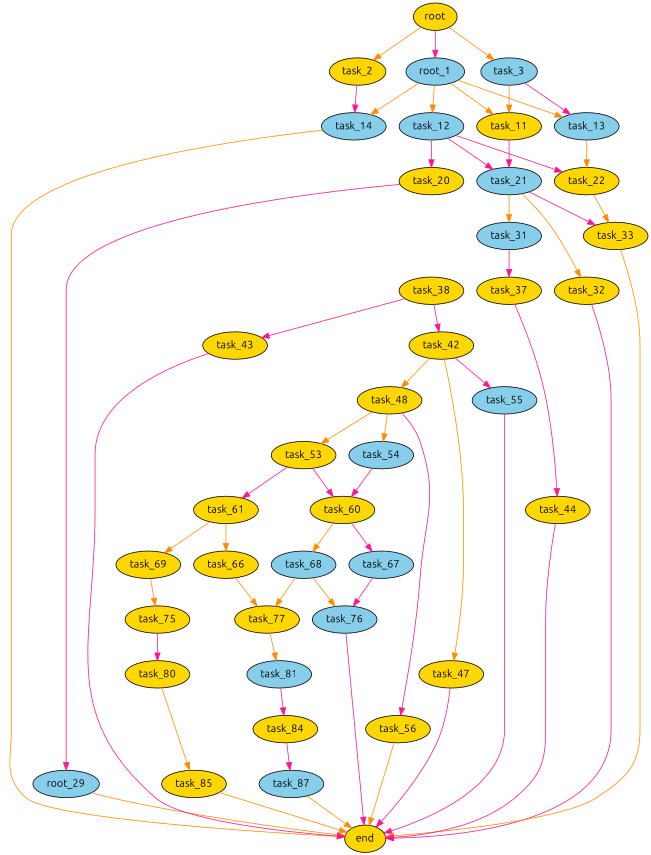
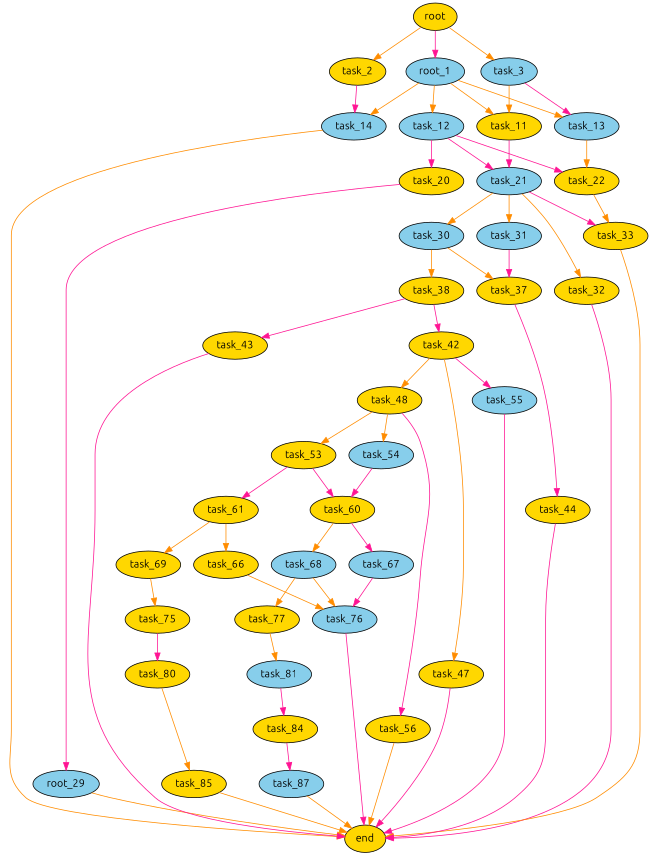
node "task_30": added
edge "task_66" -> "task_77": now "task_66" -> "task_76"
